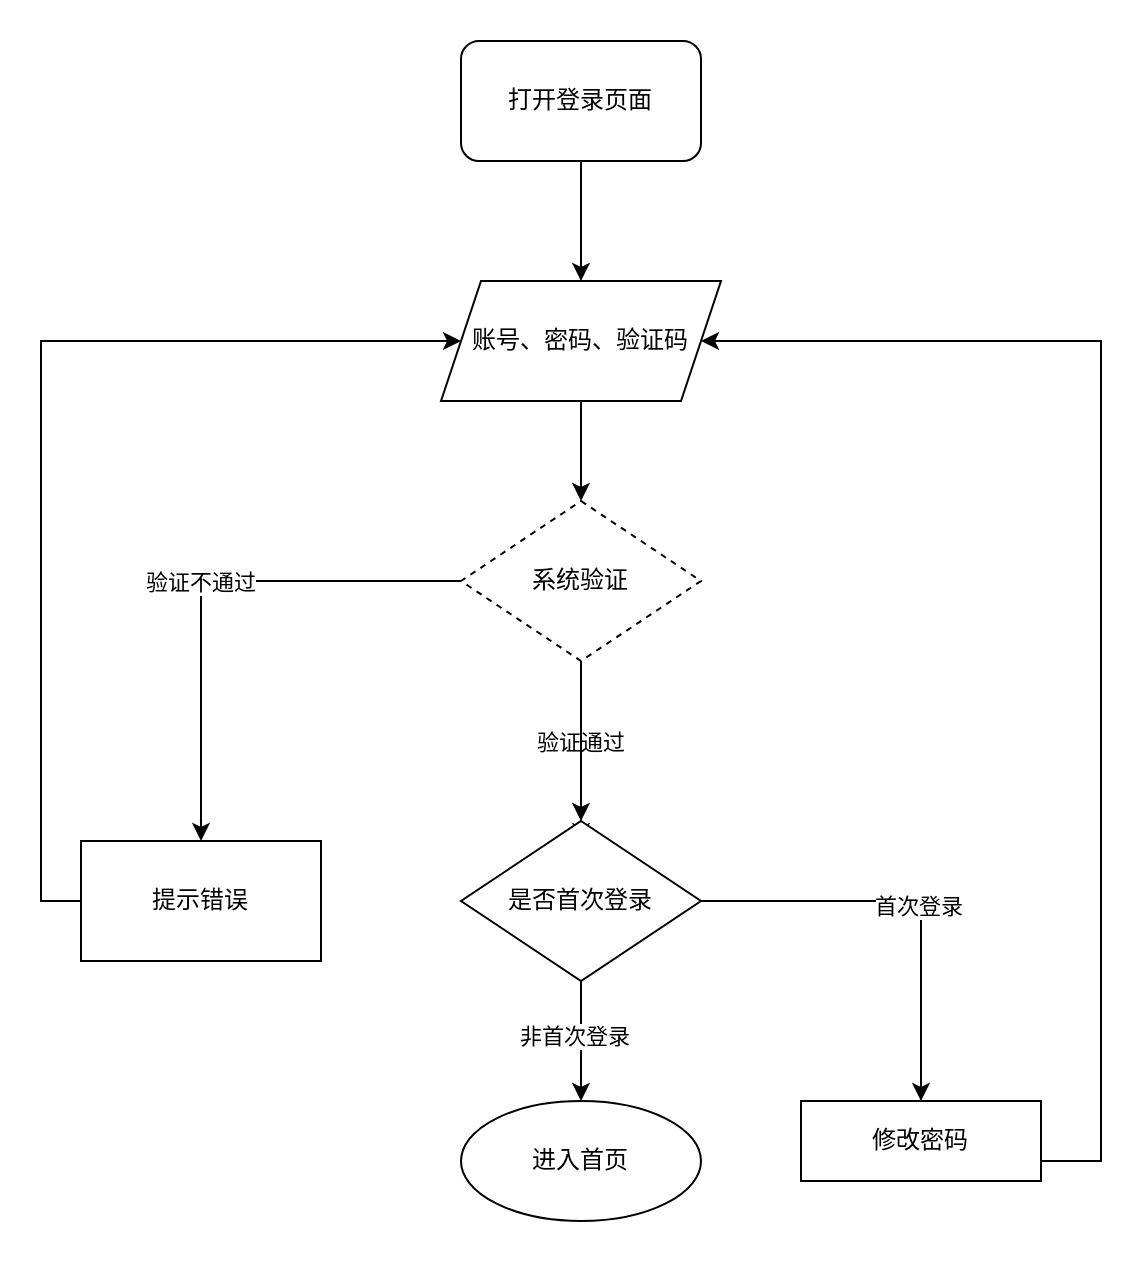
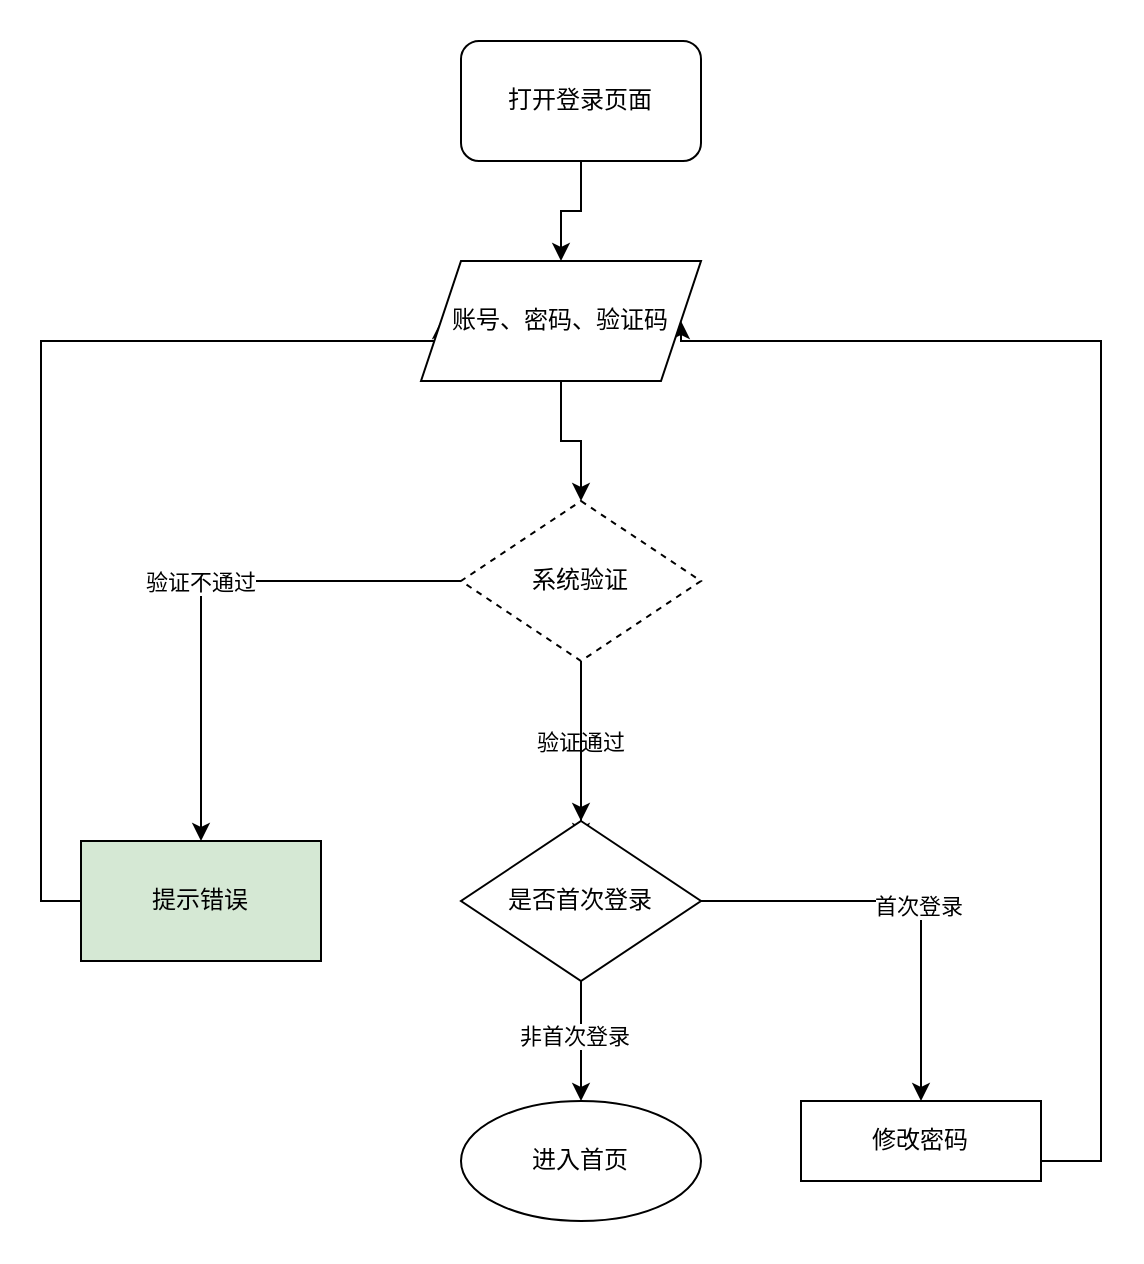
node "账号、密码、验证码": moved (581, 341) -> (561, 321)
node "提示错误": fillcolor #ffffff -> #d5e8d4
